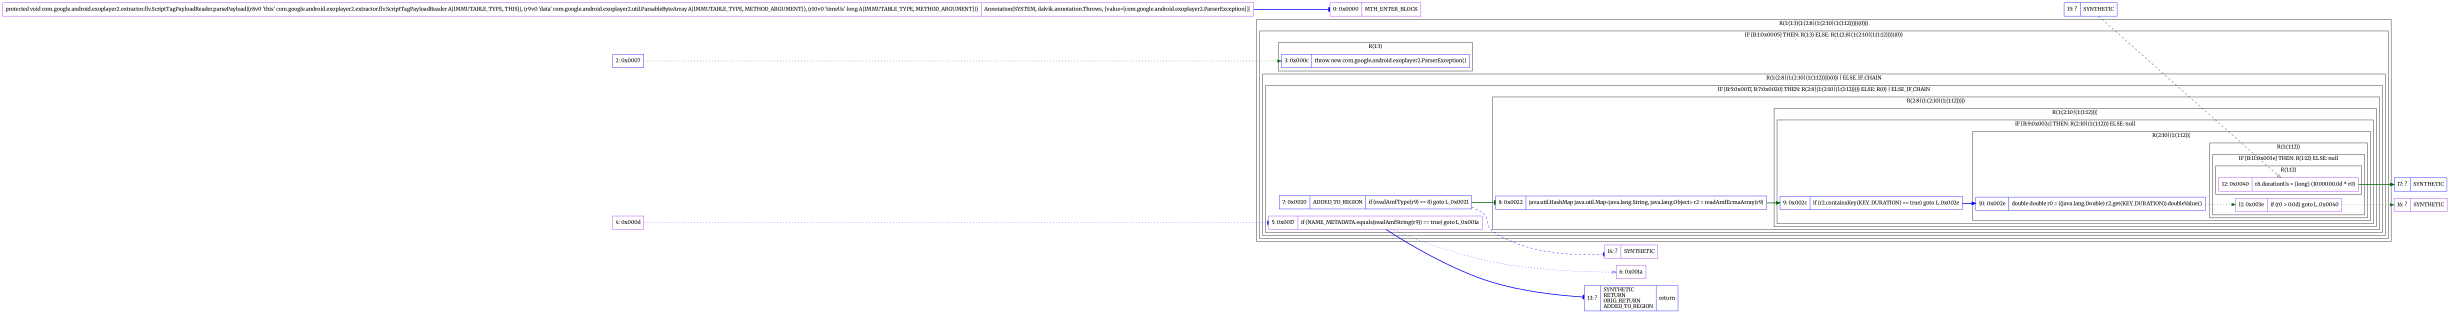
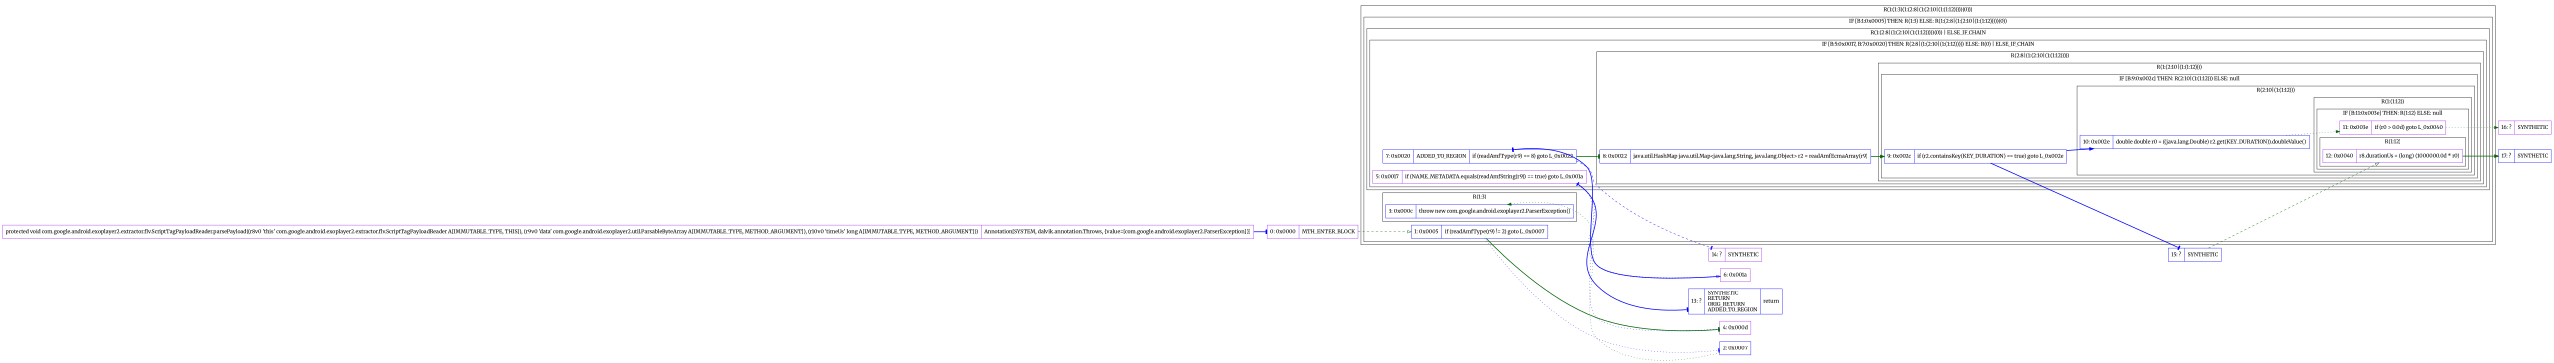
edge "6: 0x001a" -> "7: 0x0020": added
node "7: 0x0020": text "if (readAmfType(r9) == 8) goto L_0x0021" -> "if (readAmfType(r9) == 8) goto L_0x0022"
edge "9: 0x002c" -> "15: ?": added
node "1: 0x0005": added
